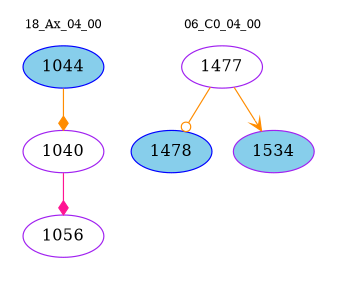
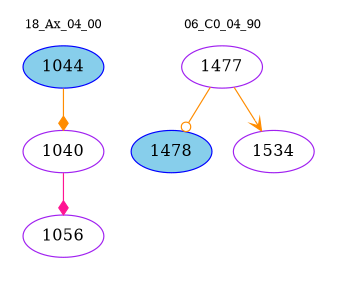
cluster "06_C0_04_00": label "06_C0_04_00" -> "06_C0_04_90"
node "1534": fillcolor skyblue -> white
